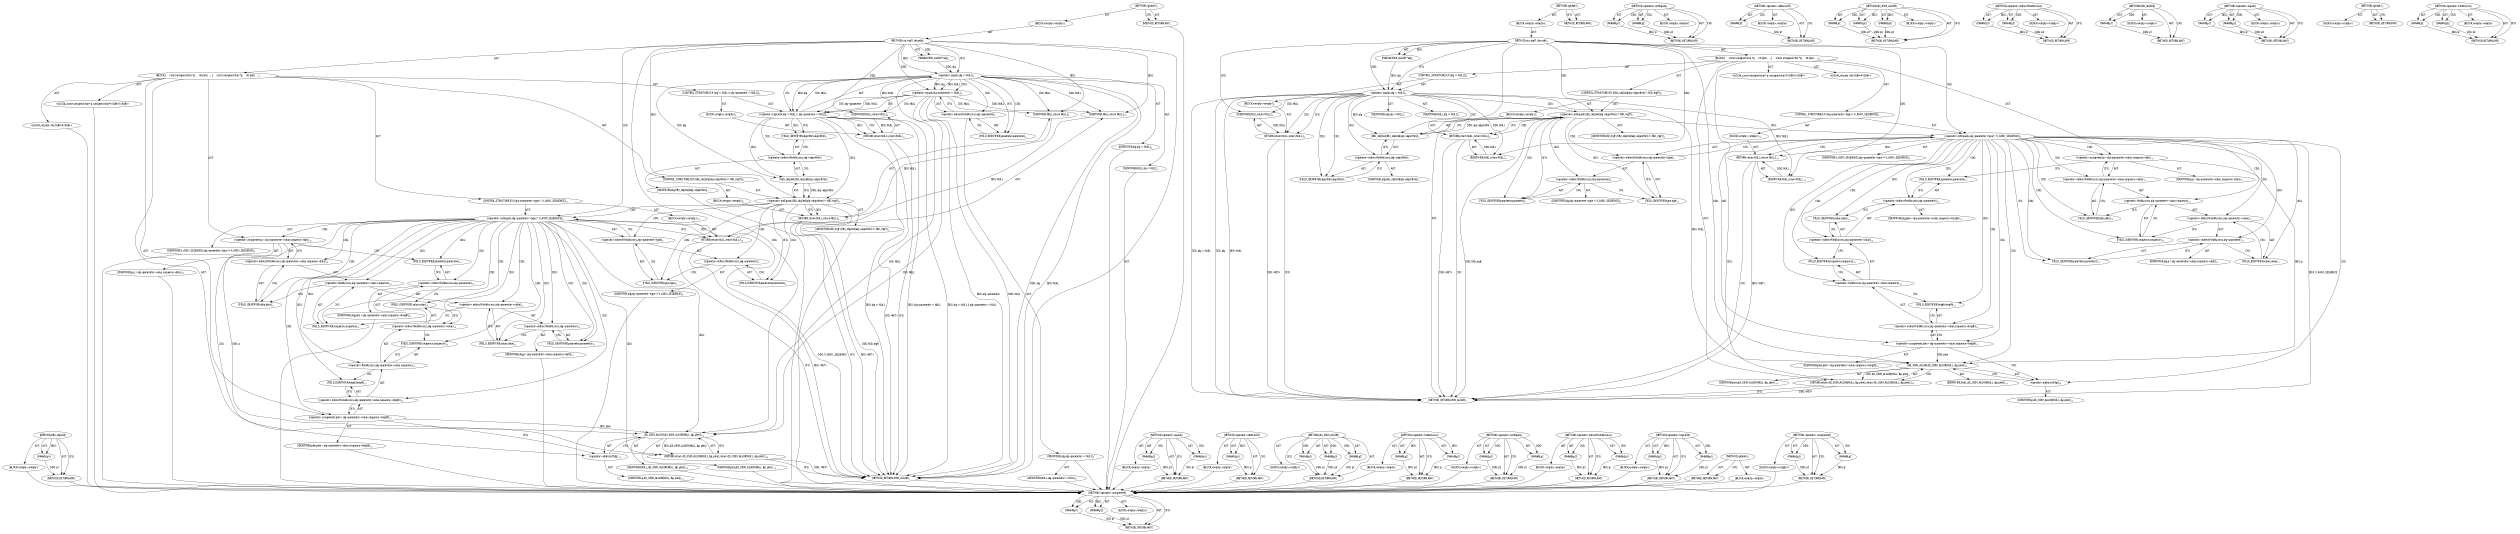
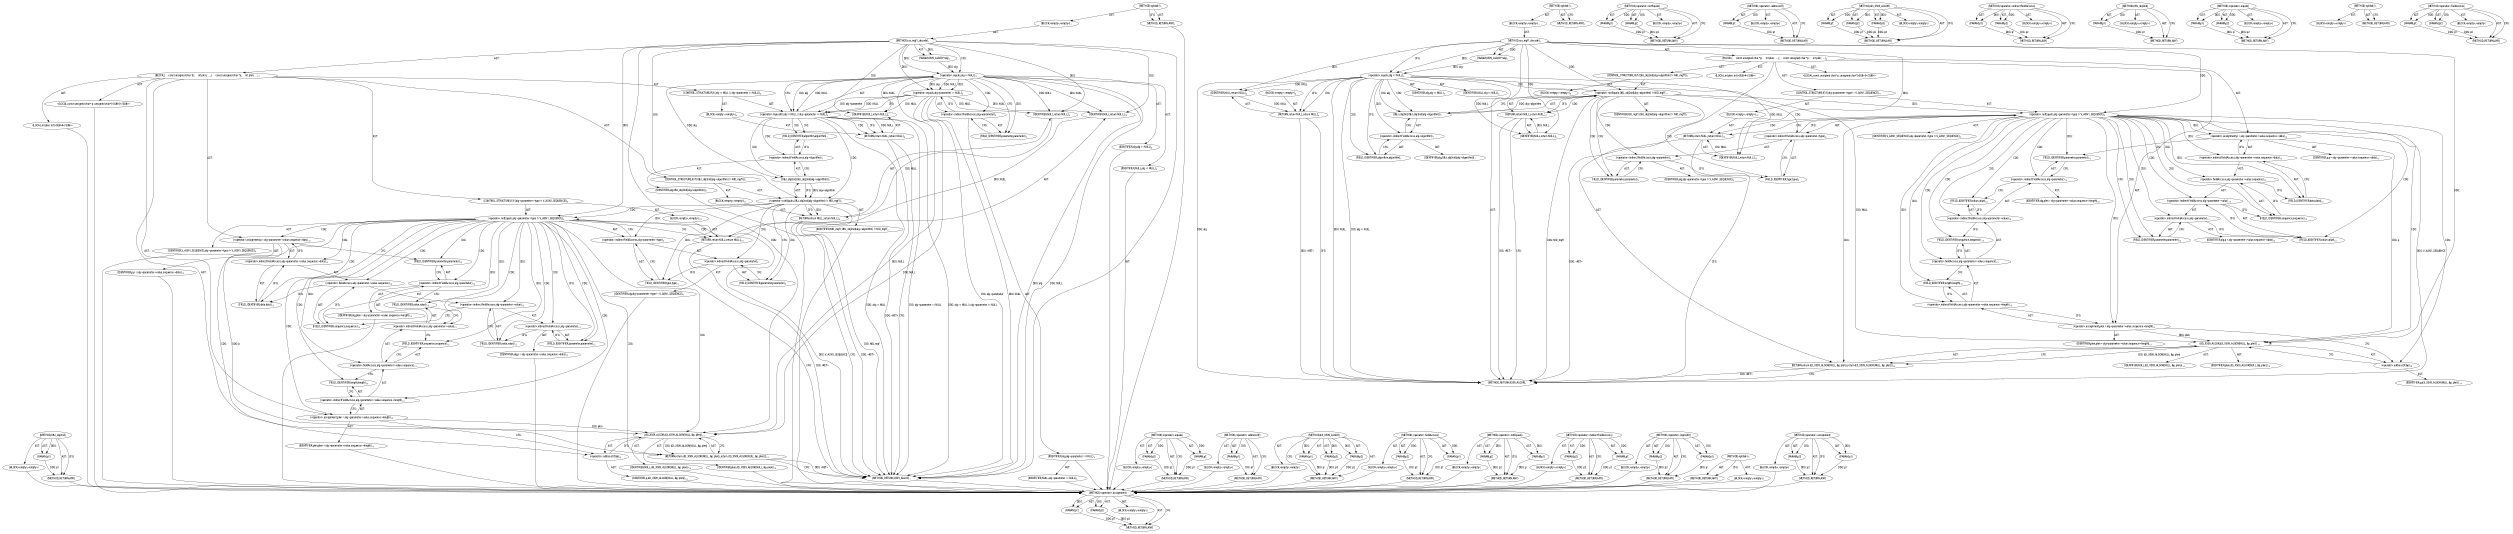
node "(CONTROL_STRUCTURE,IF,if (alg == NULL))": removed
